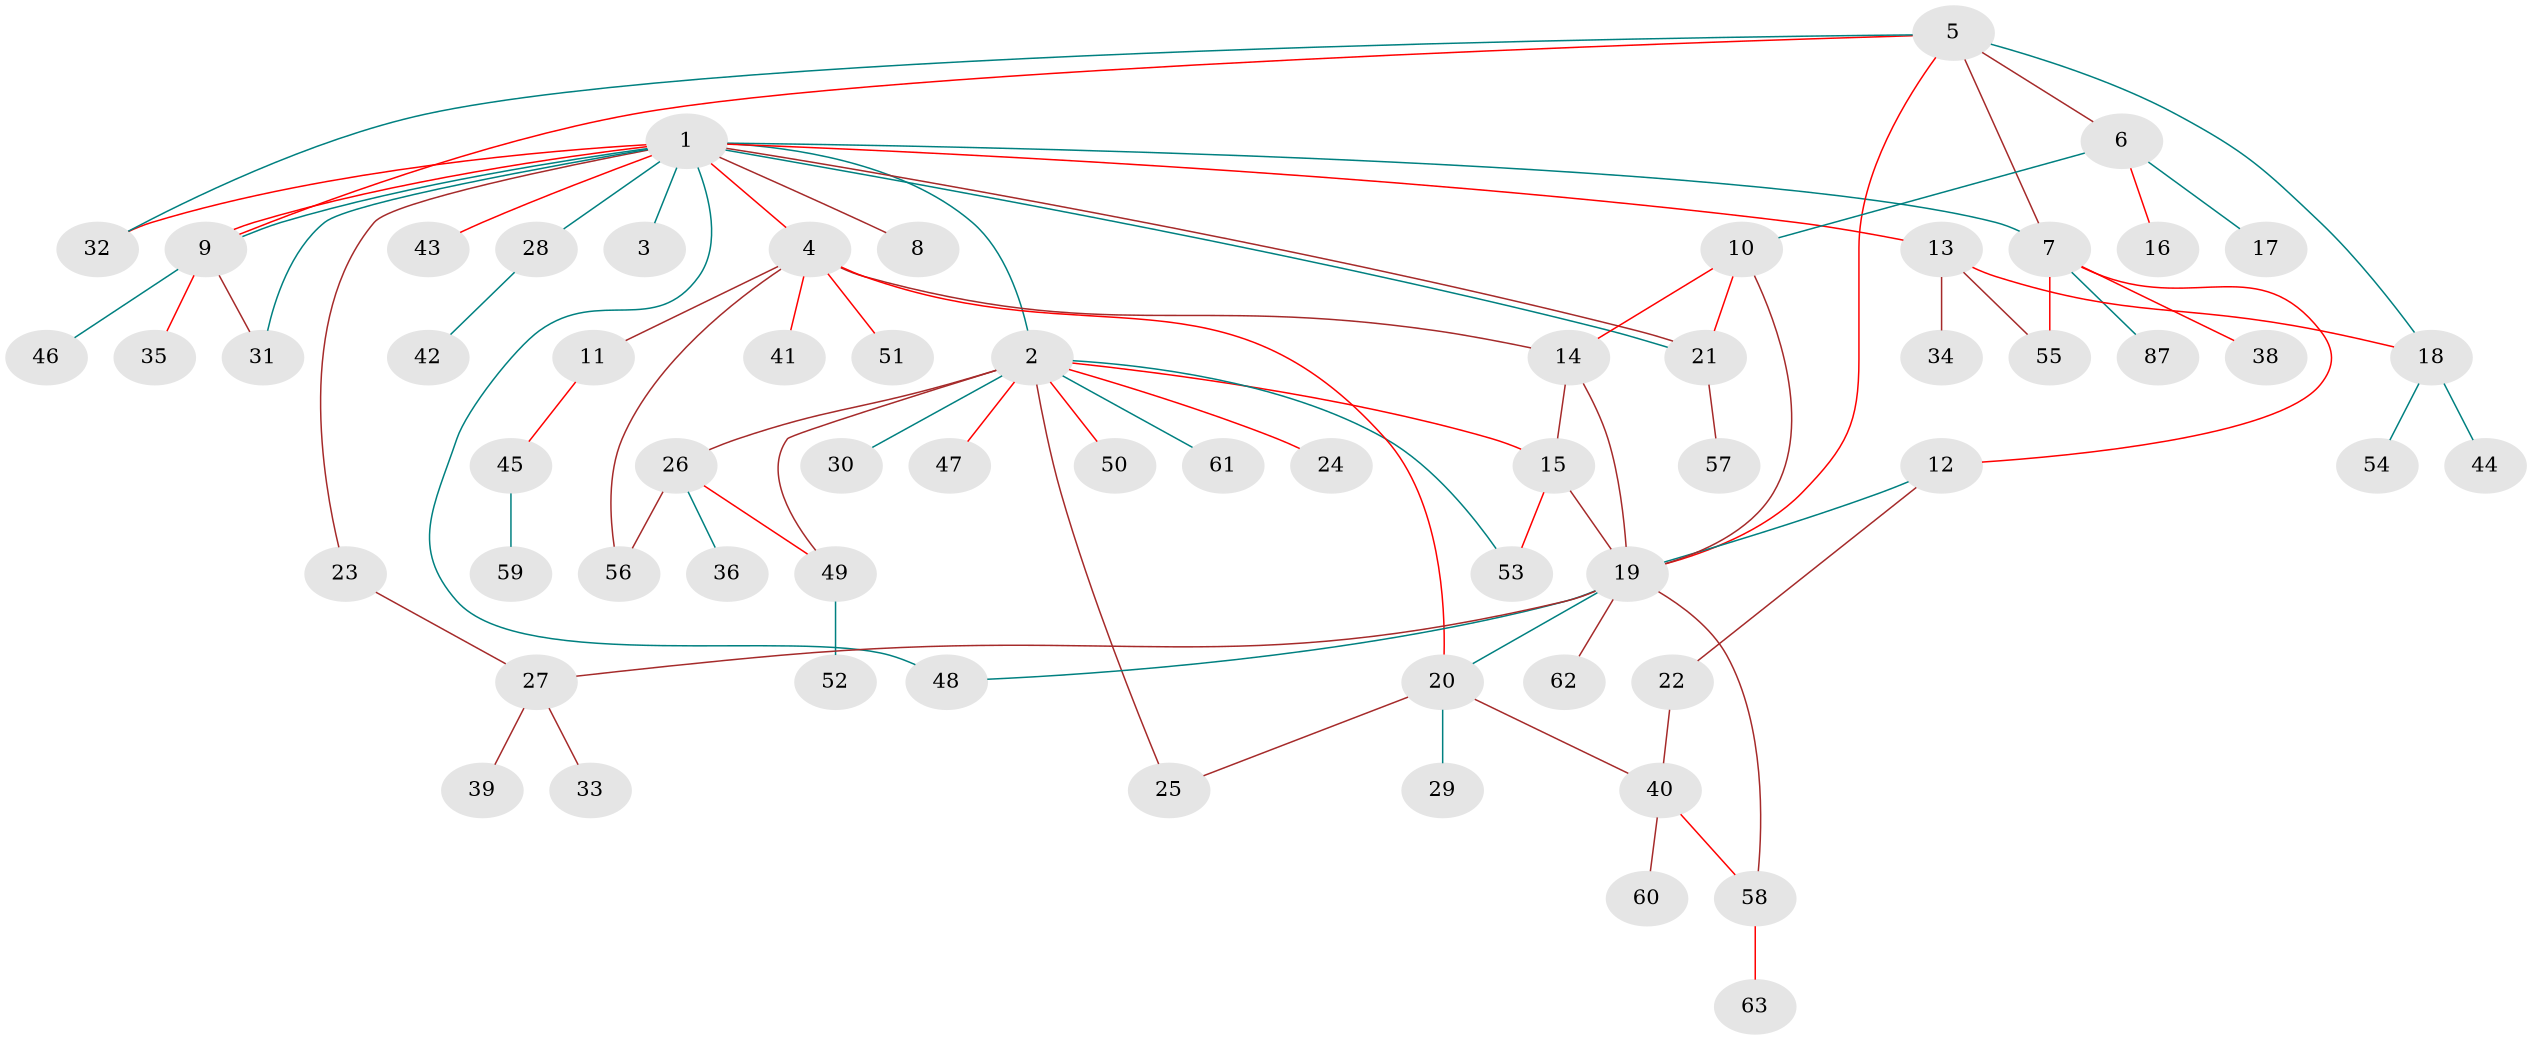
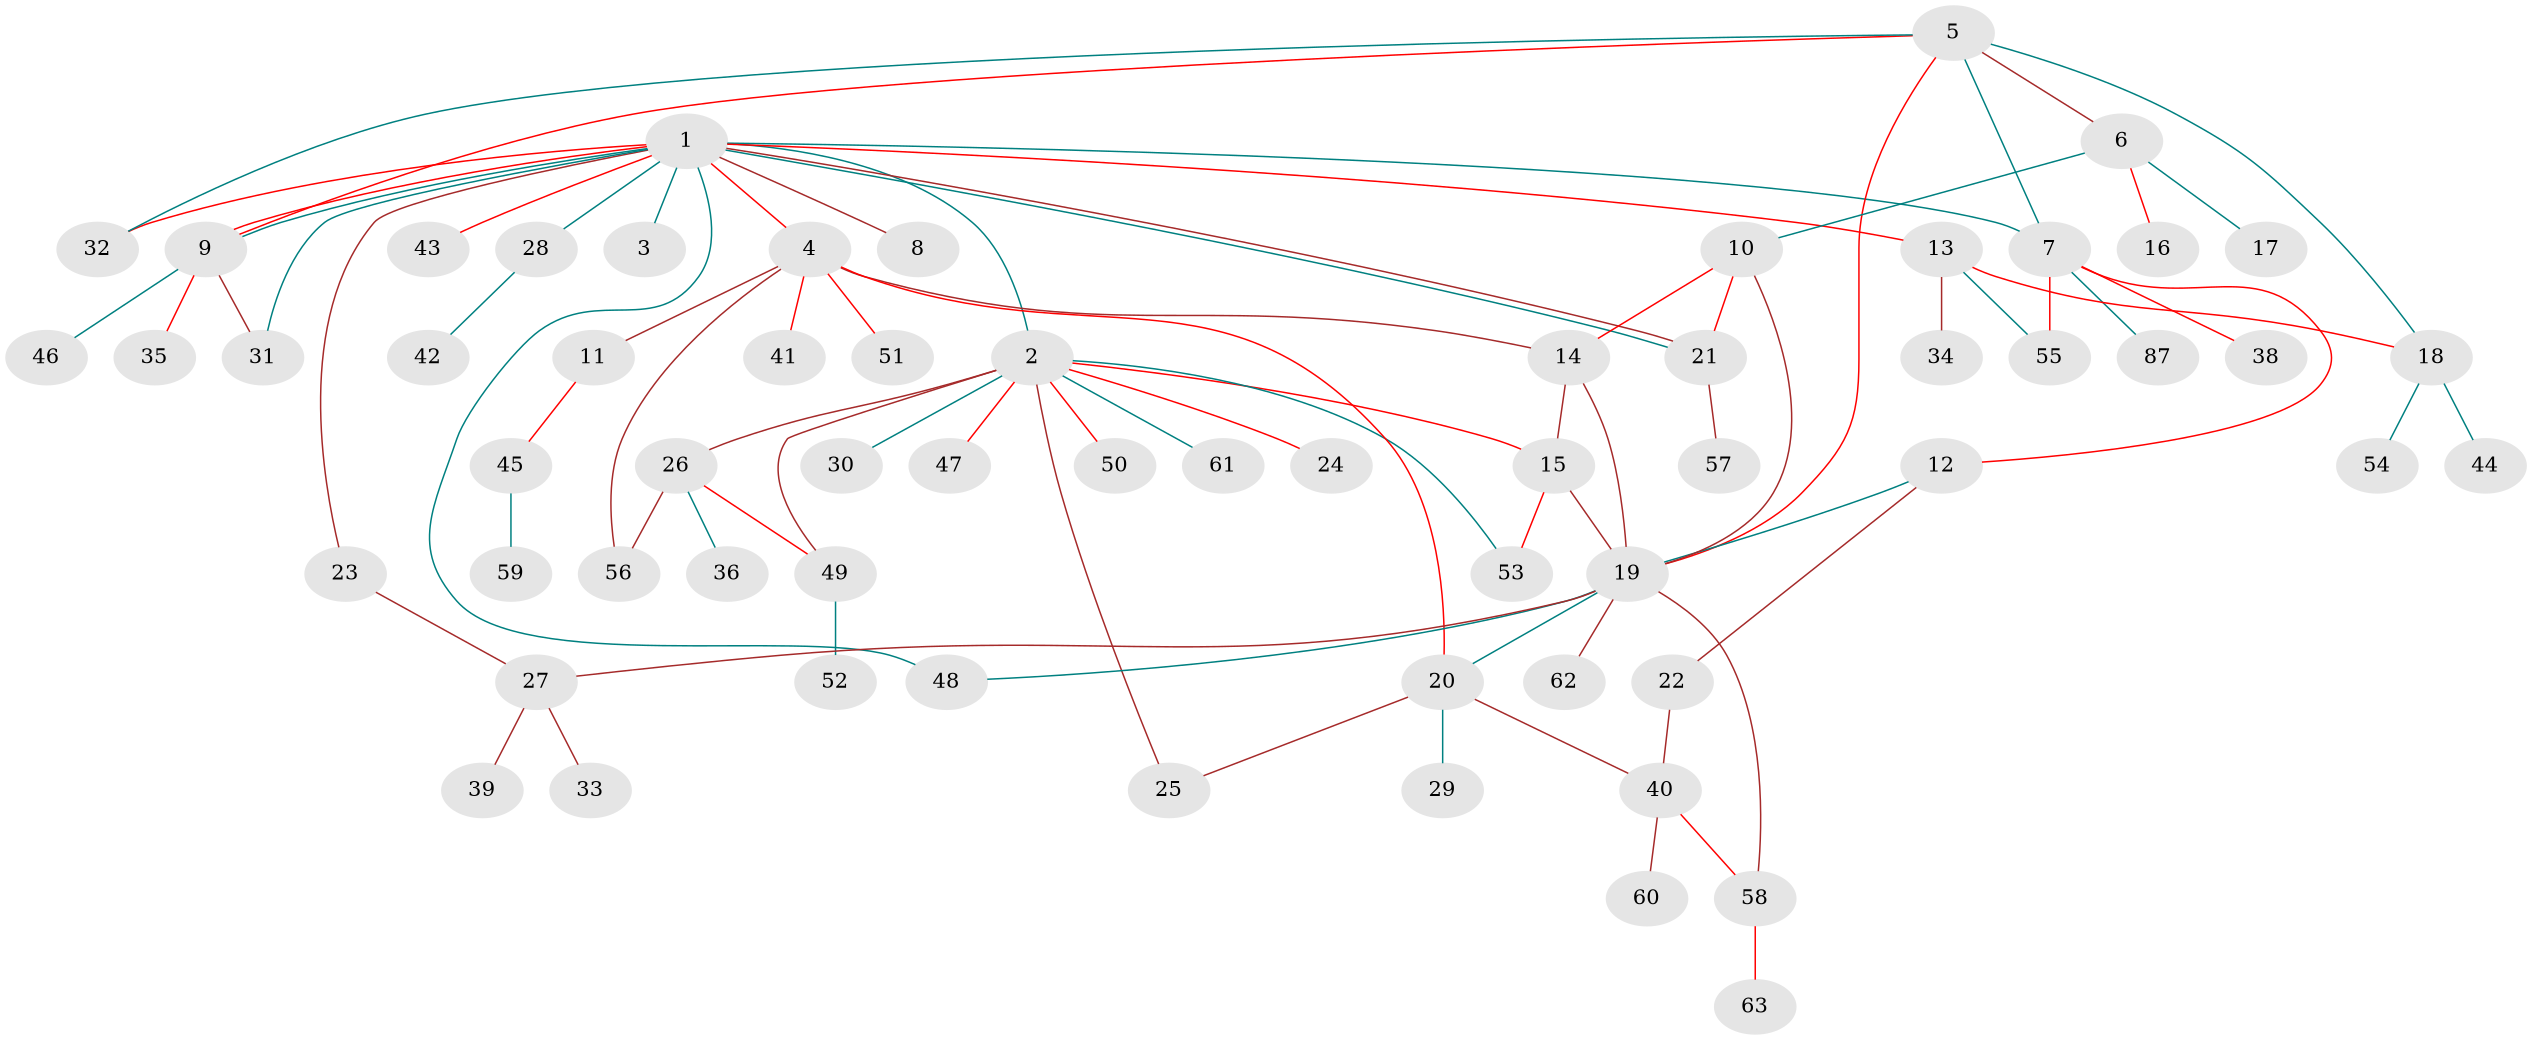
edge "5" -- "7": color brown -> teal
edge "13" -- "55": color brown -> teal
